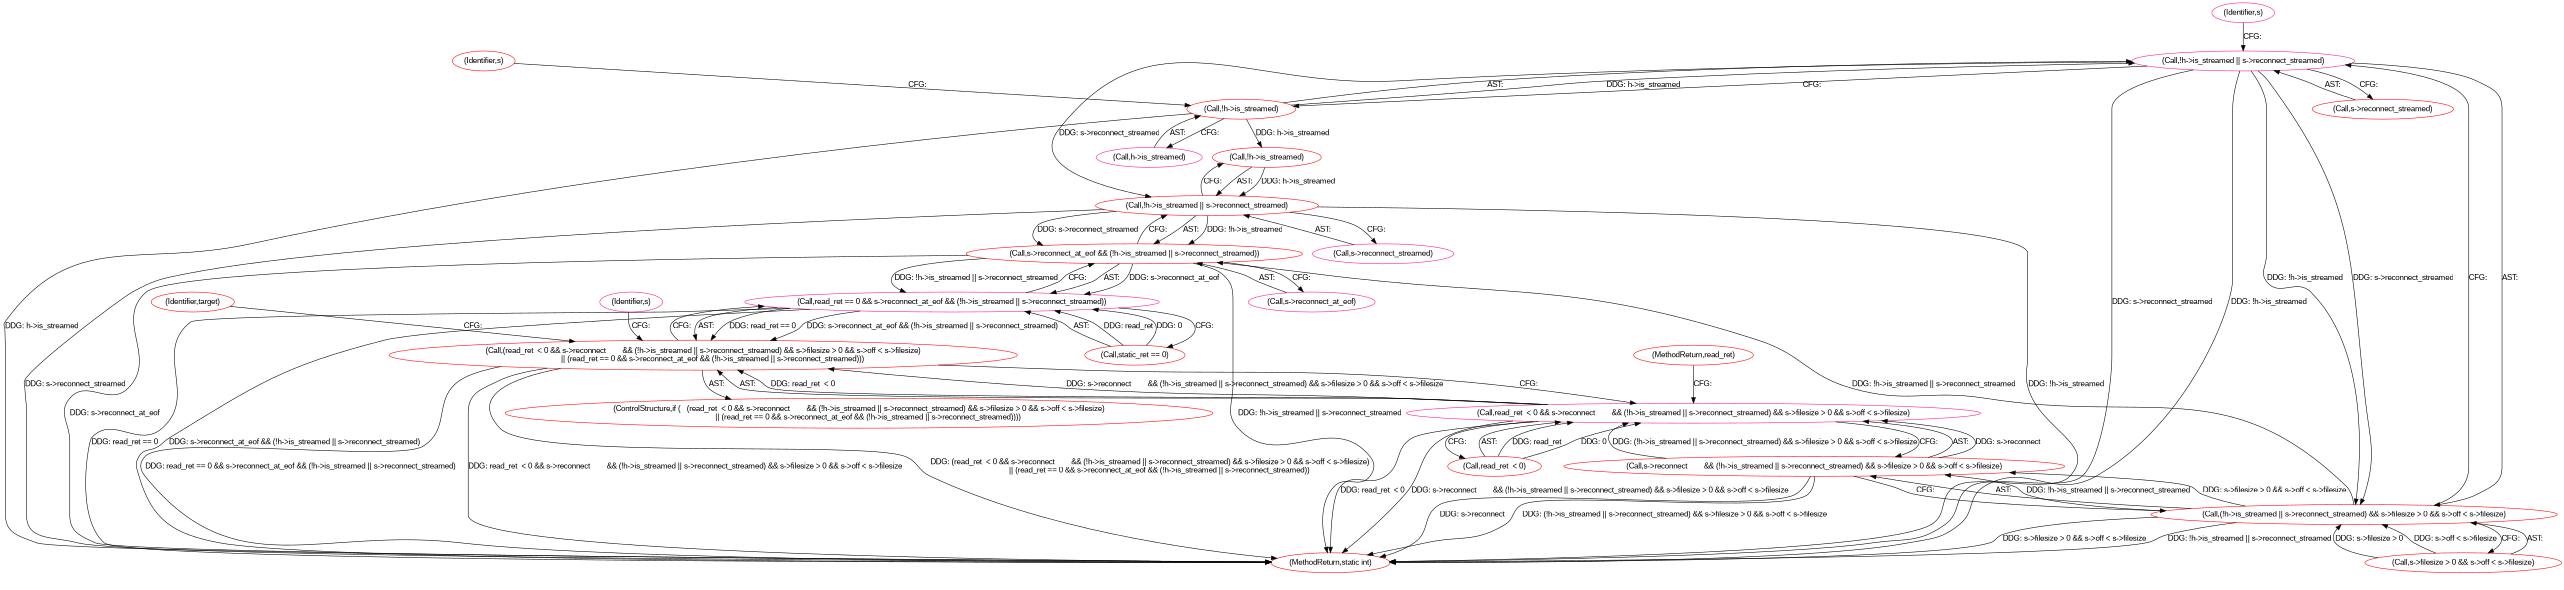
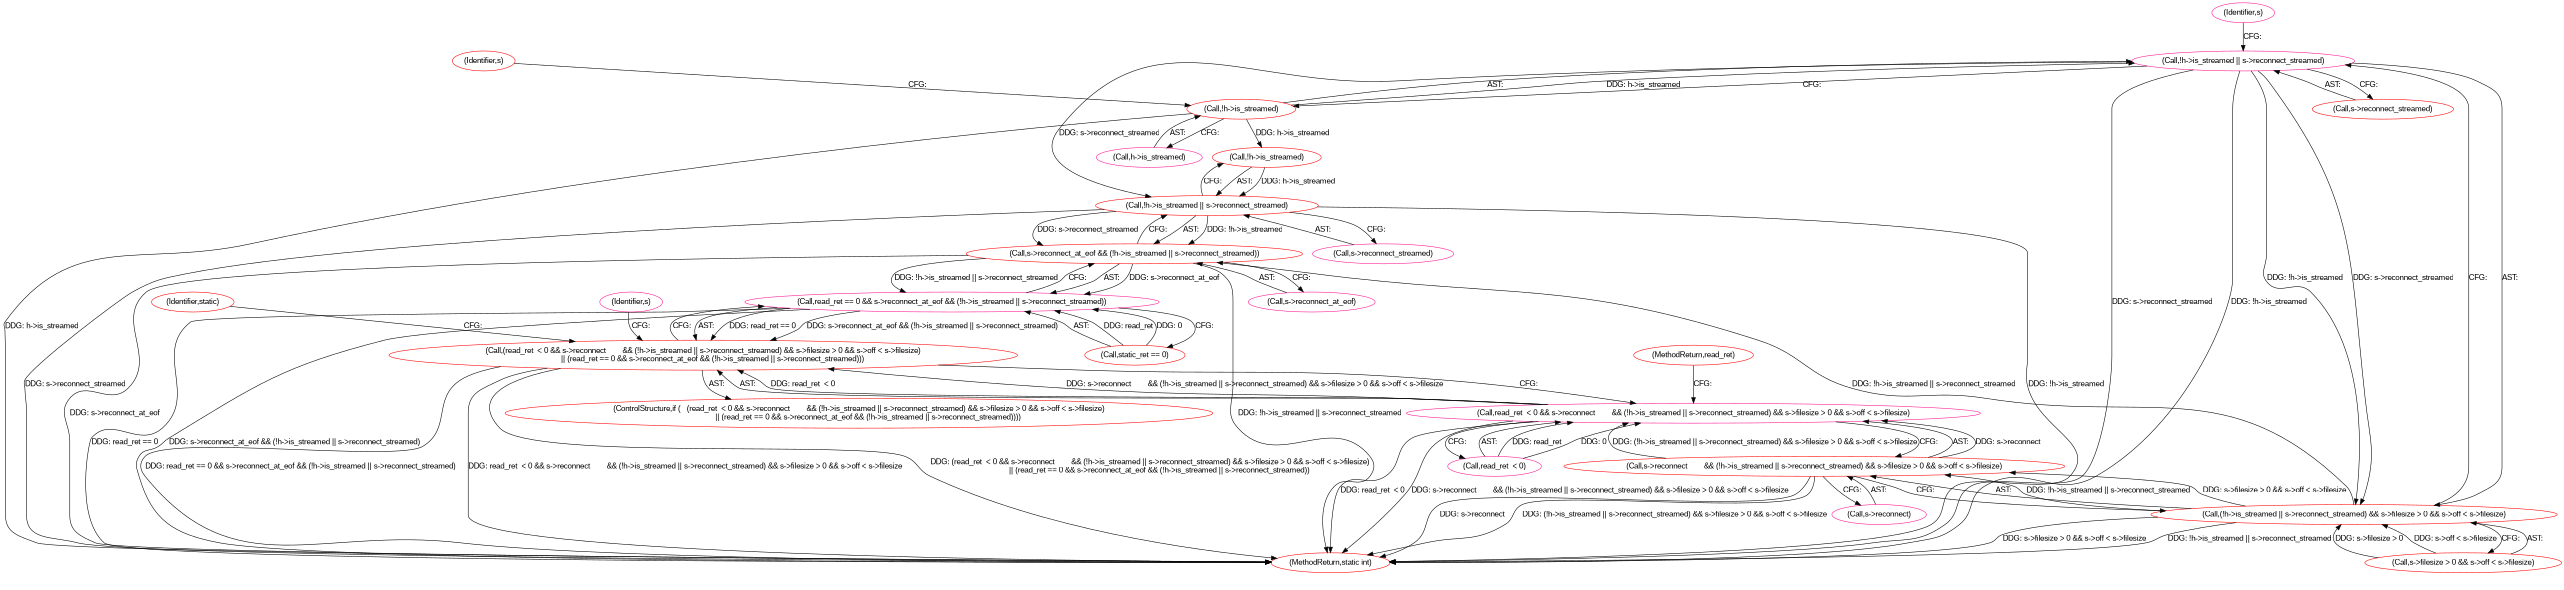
node "(Identifier,target)": label "(Identifier,target)" -> "(Identifier,static)"
node "(Call,read_ret  < 0)": color red -> deeppink
node "(Call,s->reconnect)": added
